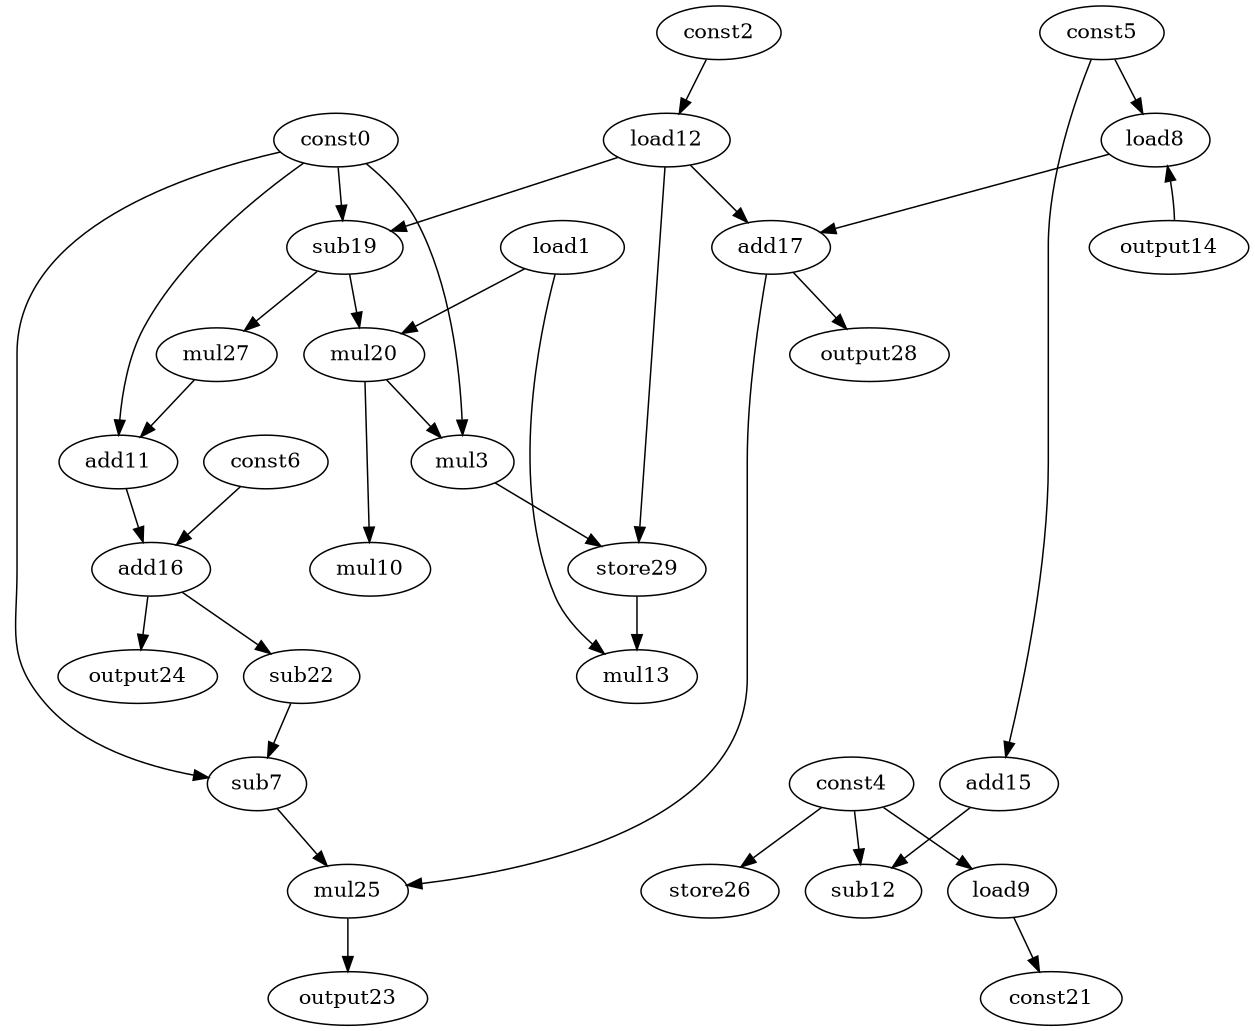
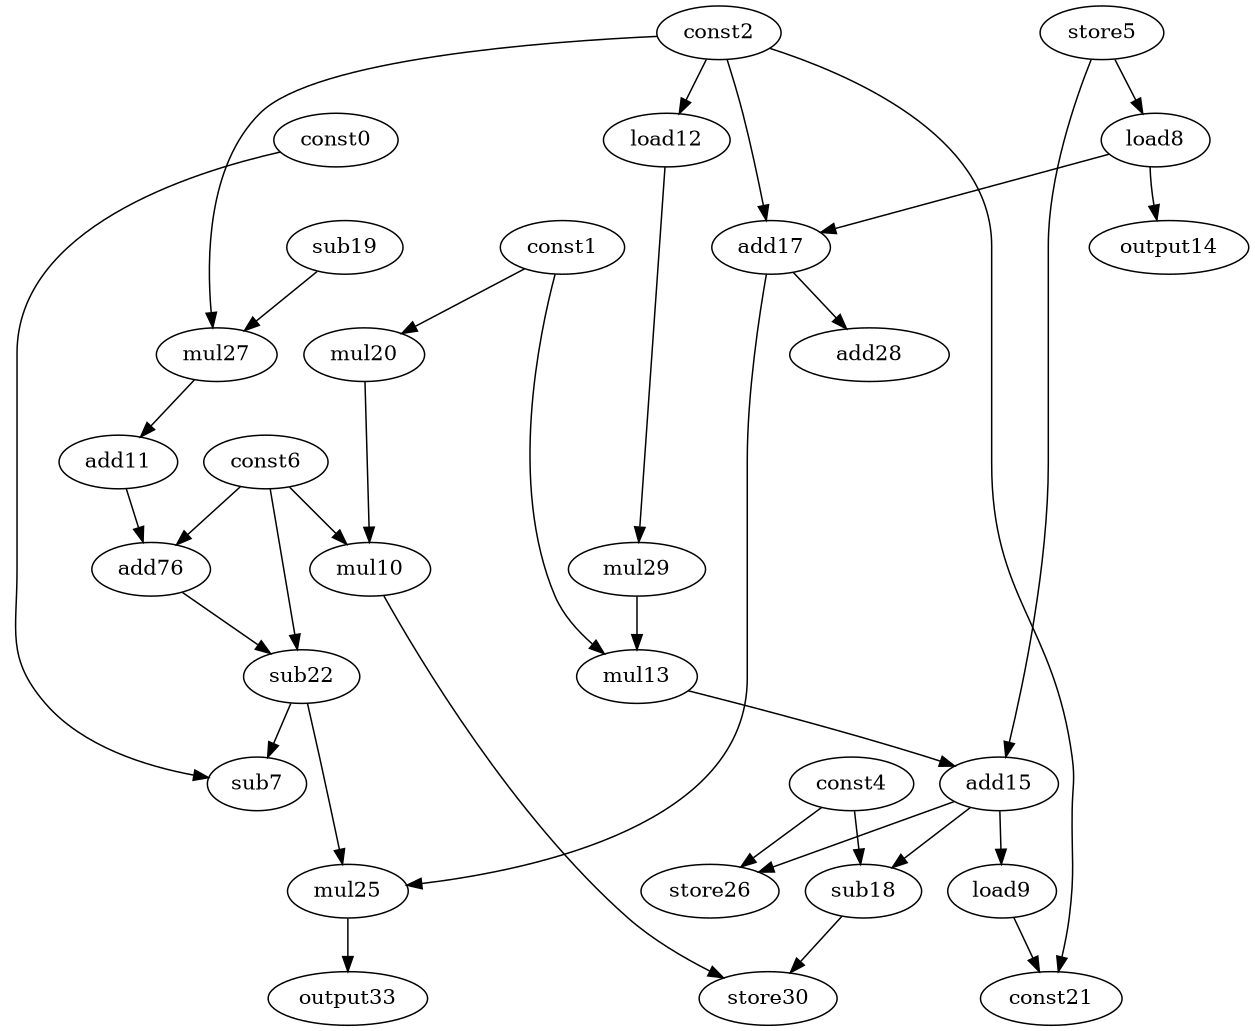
node "const5": label "const5" -> "store5"
edge "const2" -> "mul27": added
edge "const0" -> "sub19": removed
edge "load12" -> "add17": now "const2" -> "add17"
edge "load12" -> "sub19": removed
edge "output14" -> "load8": reversed
node "load1": label "load1" -> "const1"
edge "const0" -> "add11": removed
edge "sub19" -> "mul20": removed
node "output28": label "output28" -> "add28"
edge "const2" -> "const21": added
node "mul3": removed
edge "const6" -> "mul10": added
edge "const6" -> "sub22": added
node "add16": label "add16" -> "add76"
node "store29": label "store29" -> "mul29"
node "output24": removed
edge "mul13" -> "add15": added
edge "sub7" -> "mul25": now "sub22" -> "mul25"
edge "add15" -> "store26": added
edge "const4" -> "load9": now "add15" -> "load9"
node "sub12": label "sub12" -> "sub18"
node "output23": label "output23" -> "output33"
node "store30": added
